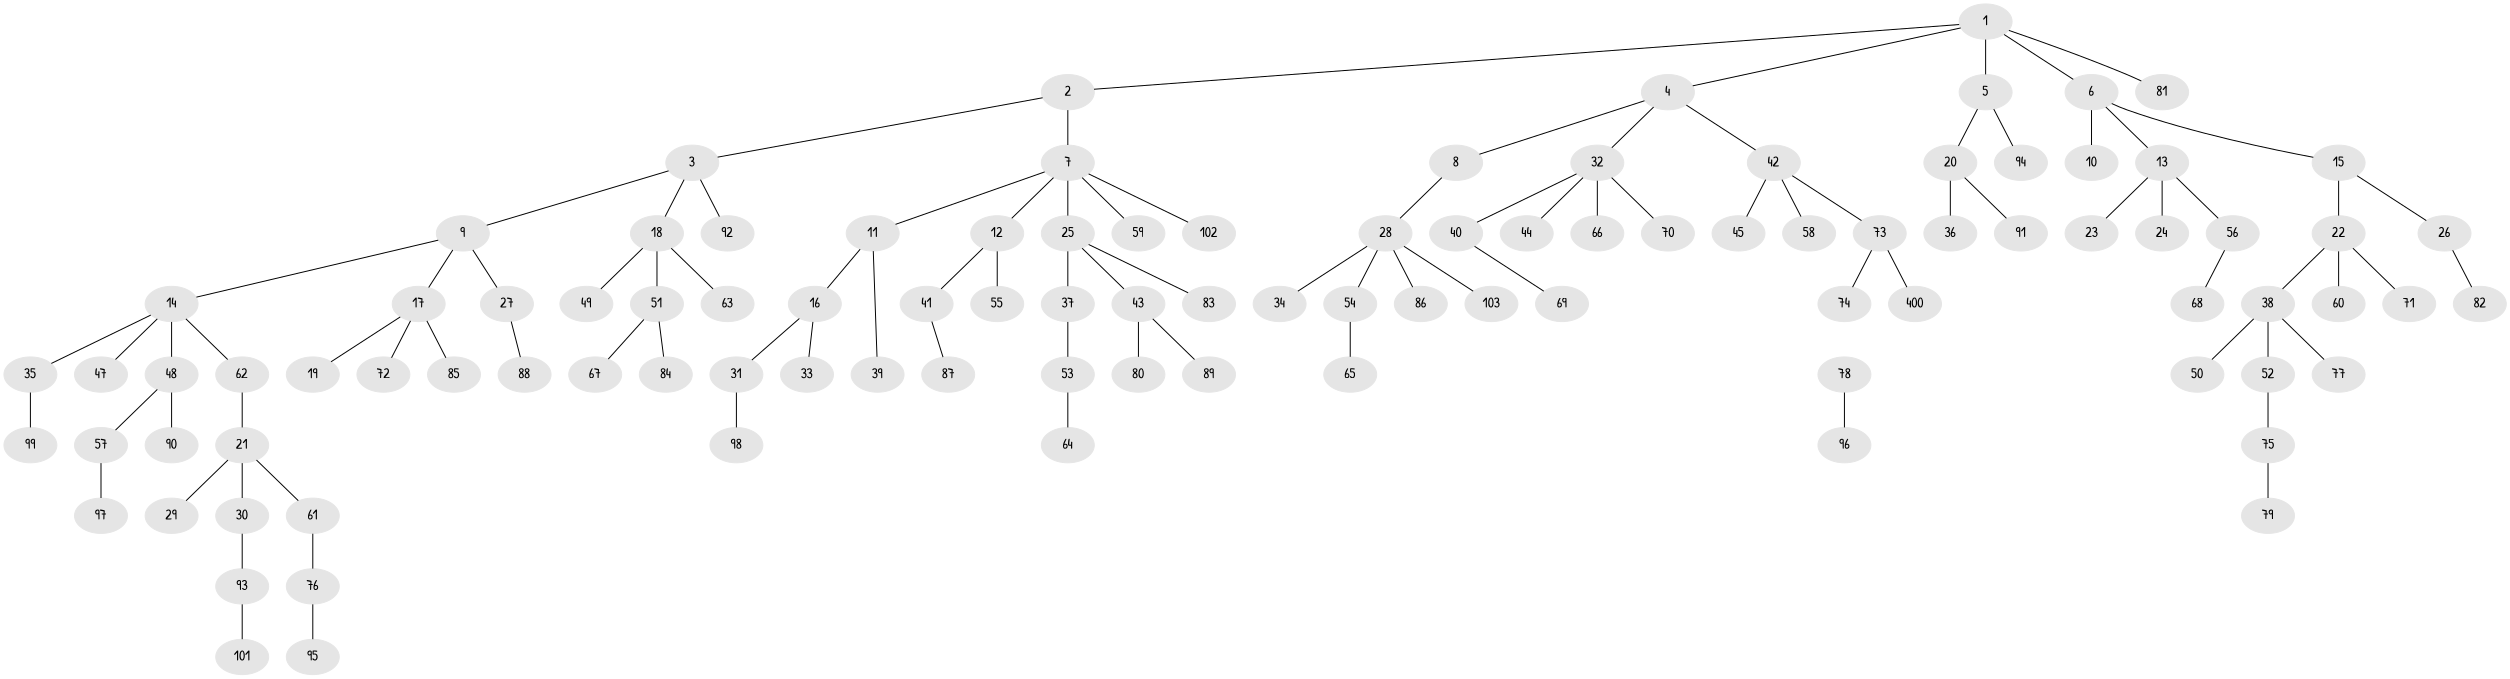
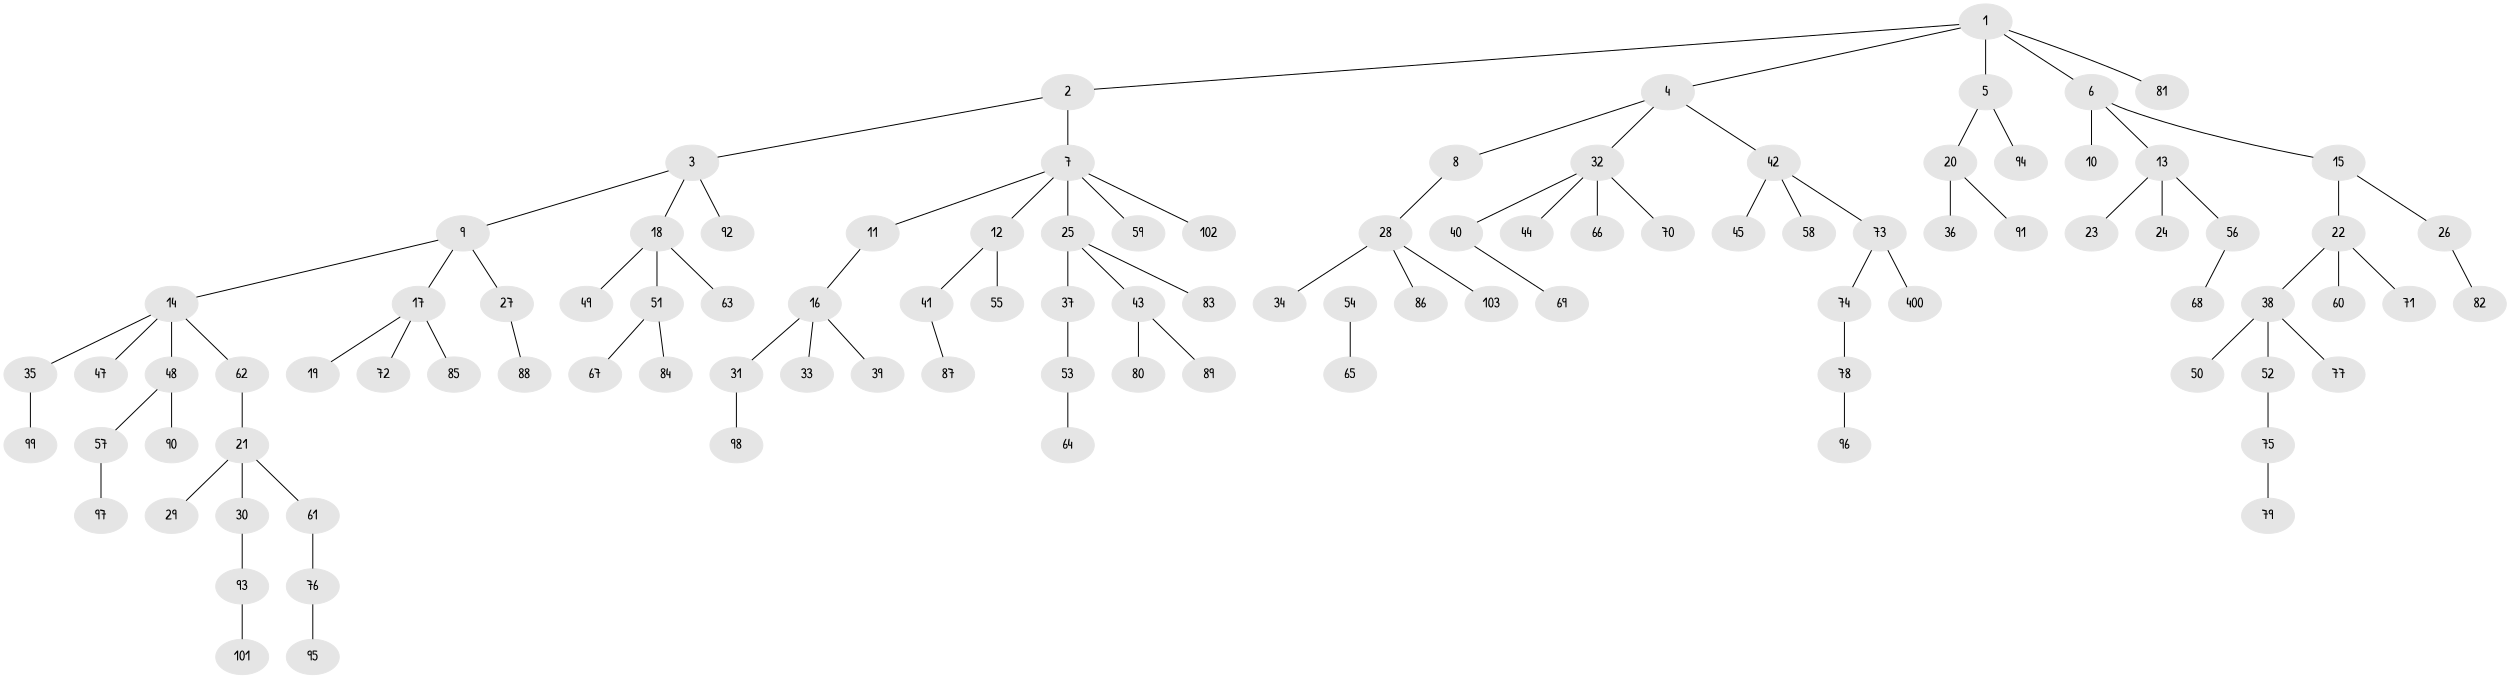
edge "28" -- "54": removed
edge "11" -- "39": now "16" -- "39"
edge "74" -- "78": added
